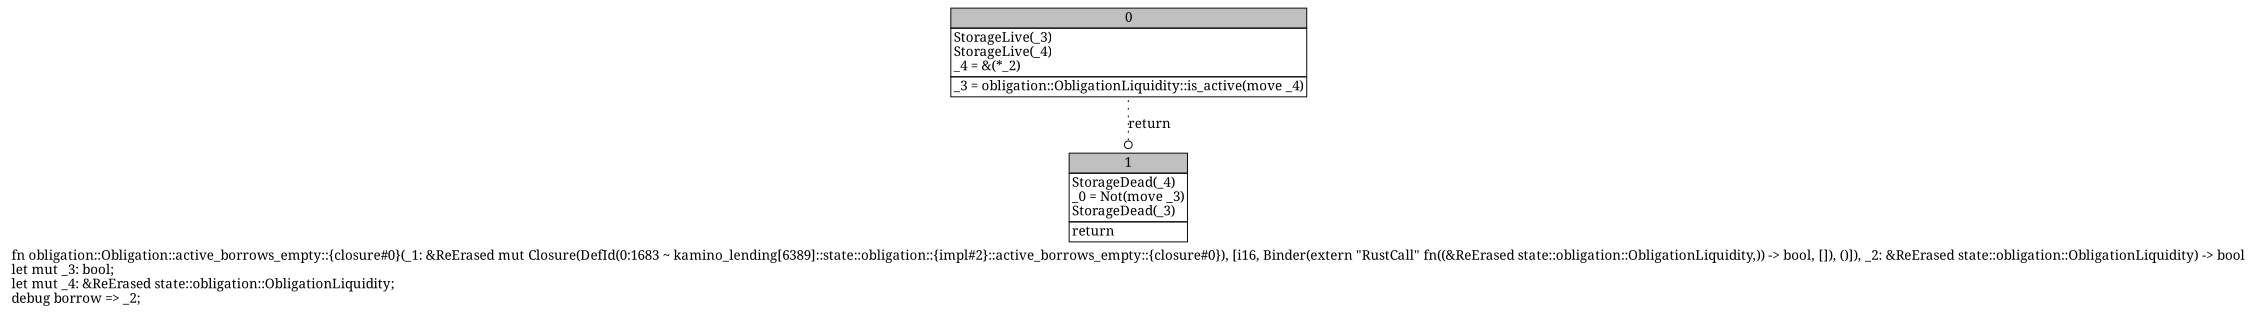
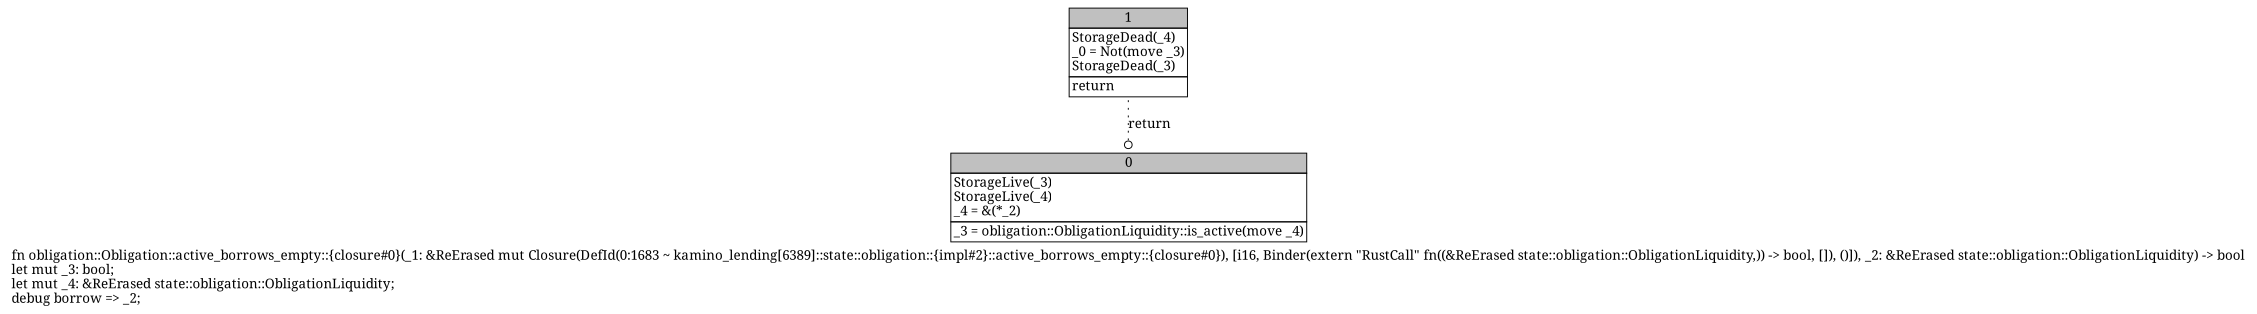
edge "0" -> "1": reversed
